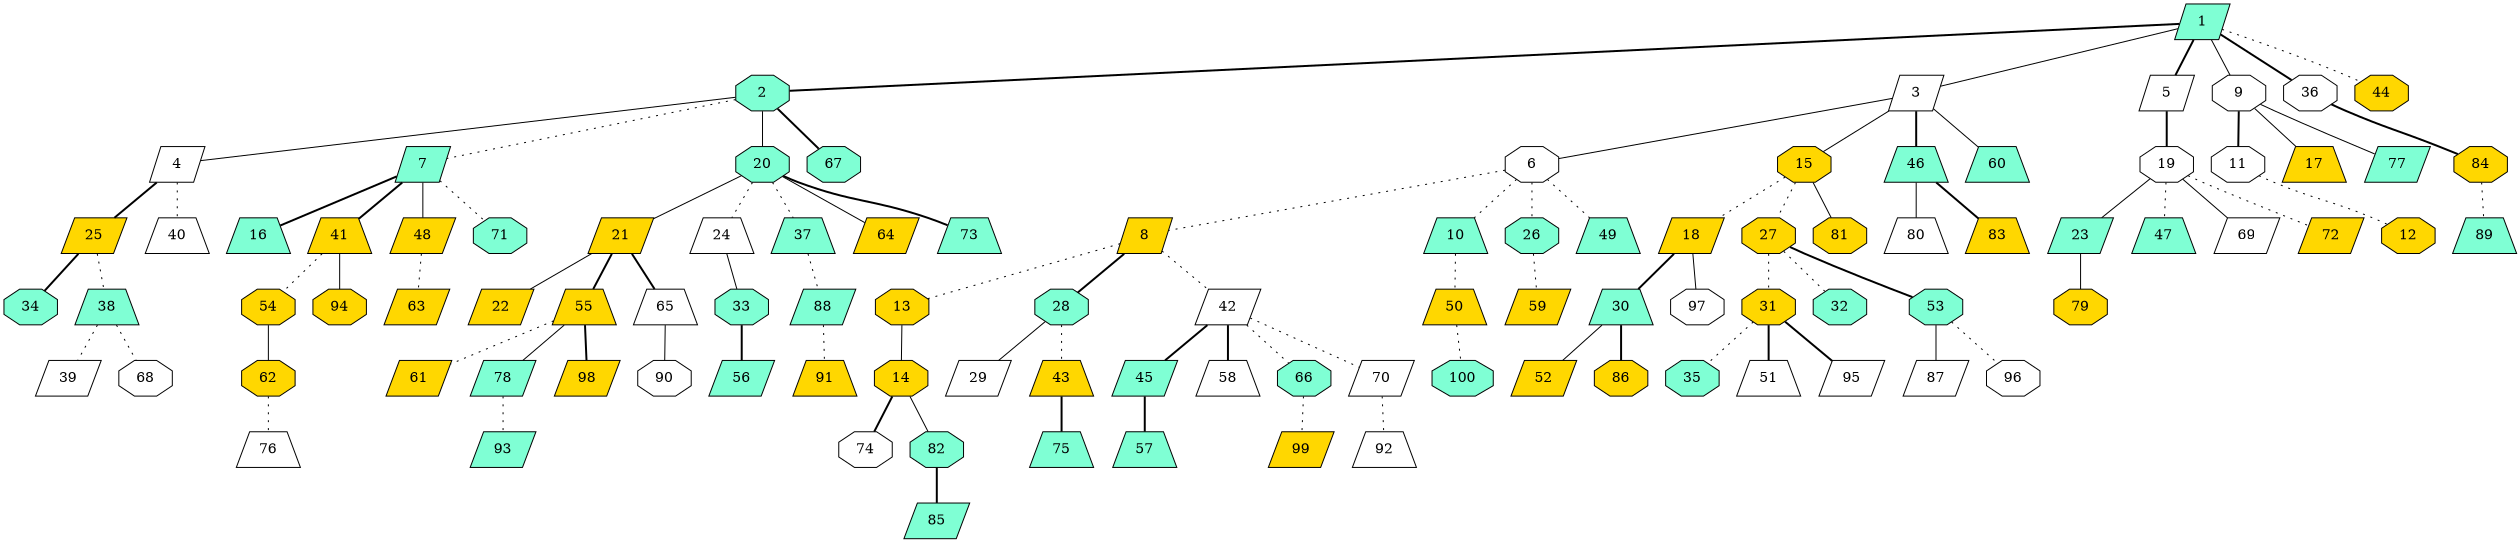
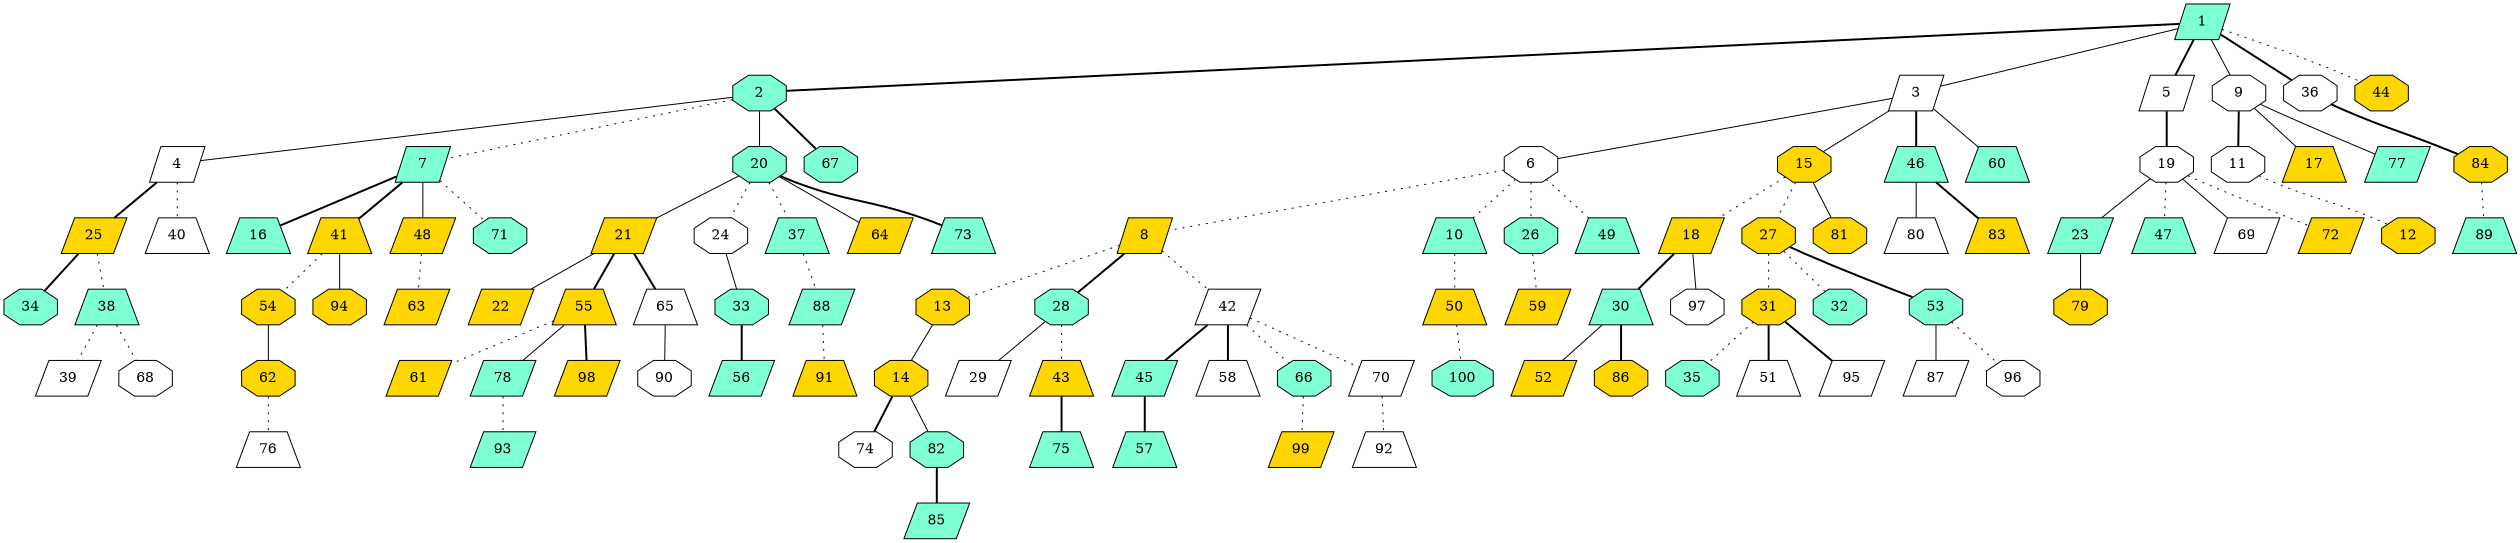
node "24": shape trapezium -> octagon
